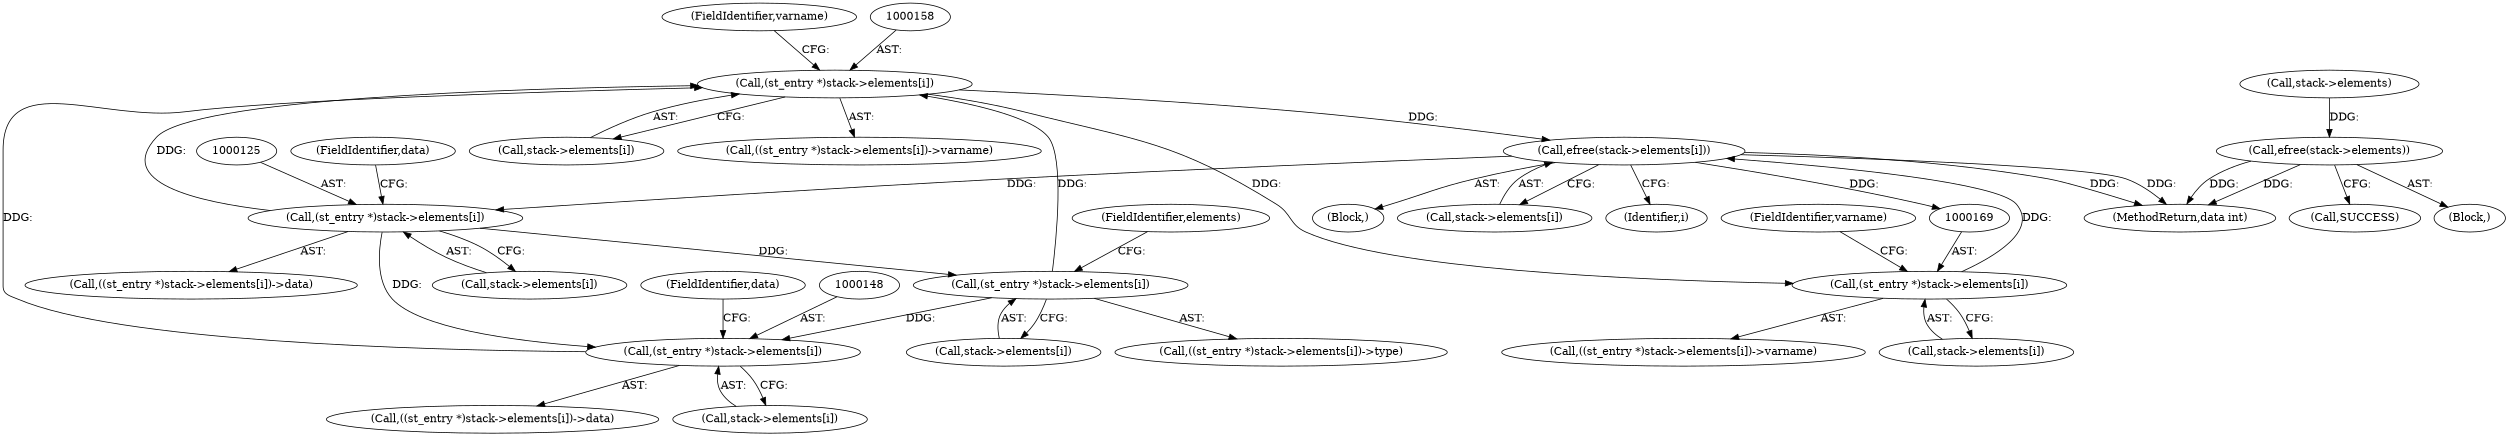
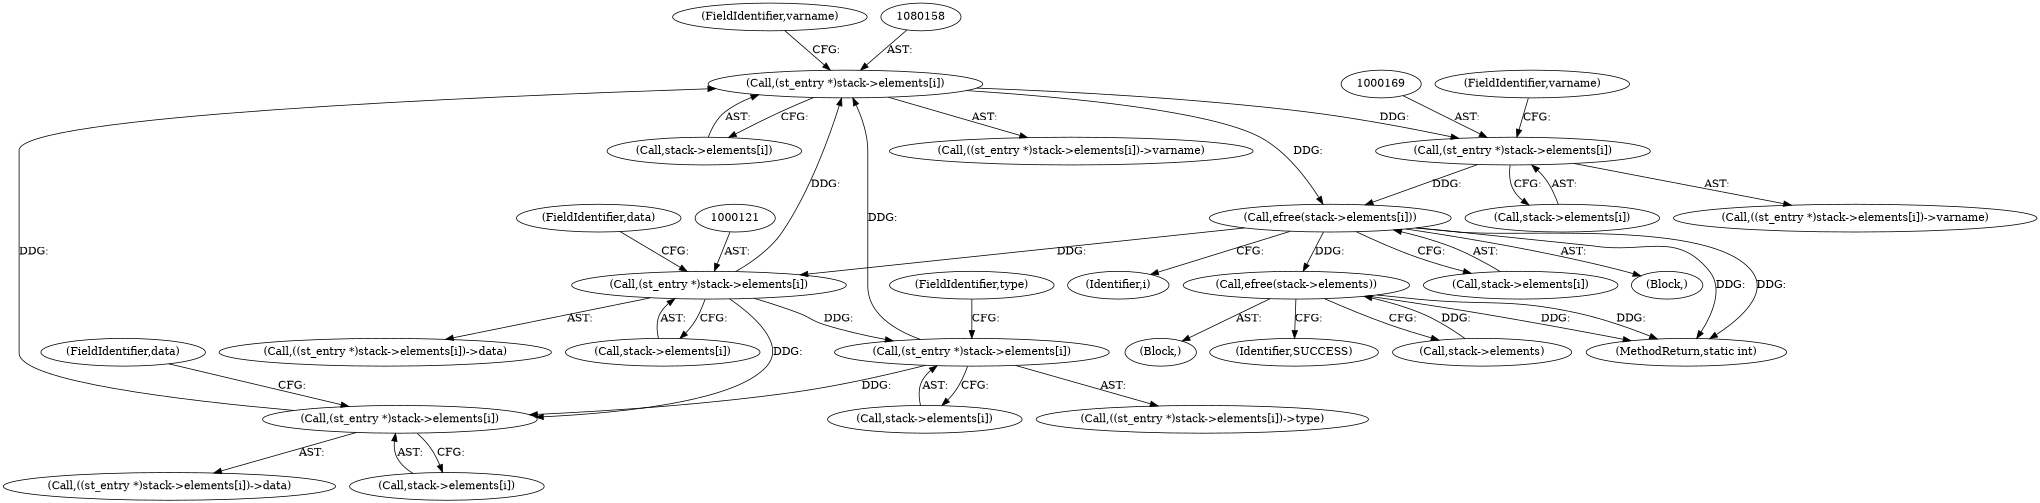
node "1000158": label "1000158" -> "1080158"
node "1000125": label "1000125" -> "1000121"
edge "(Call,efree(stack->elements[i]))" -> "1000169": now "(Call,efree(stack->elements[i]))" -> "(Call,efree(stack->elements))"
node "(FieldIdentifier,elements)": label "(FieldIdentifier,elements)" -> "(FieldIdentifier,type)"
node "(MethodReturn,data int)": label "(MethodReturn,data int)" -> "(MethodReturn,static int)"
node "(Call,SUCCESS)": label "(Call,SUCCESS)" -> "(Identifier,SUCCESS)"
node "1000148": removed
edge "(Call,efree(stack->elements))" -> "(Call,stack->elements)": added, label "CFG:"
